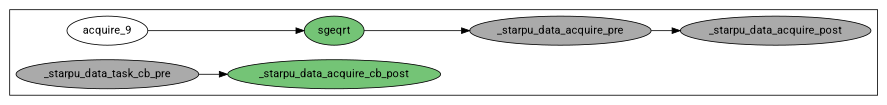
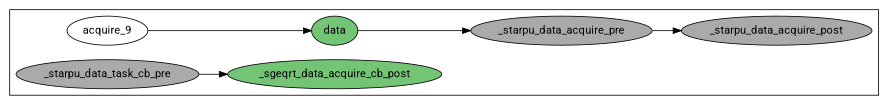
node "sgeqrt": label "sgeqrt" -> "data"
node "_starpu_data_acquire_cb_post": label "_starpu_data_acquire_cb_post" -> "_sgeqrt_data_acquire_cb_post"
